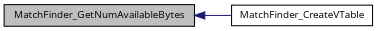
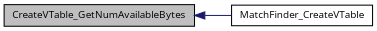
node "MatchFinder_GetNumAvailableBytes": label "MatchFinder_GetNumAvailableBytes" -> "CreateVTable_GetNumAvailableBytes"
